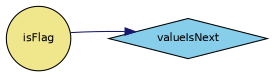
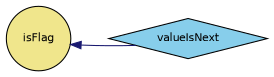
edge "isFlag" -> "valueIsNext": reversed
